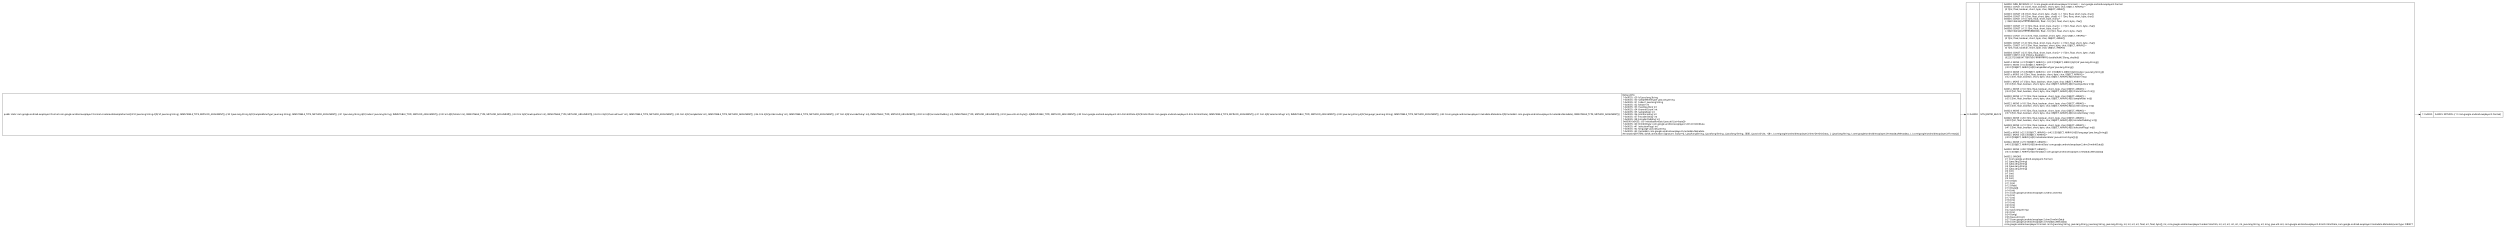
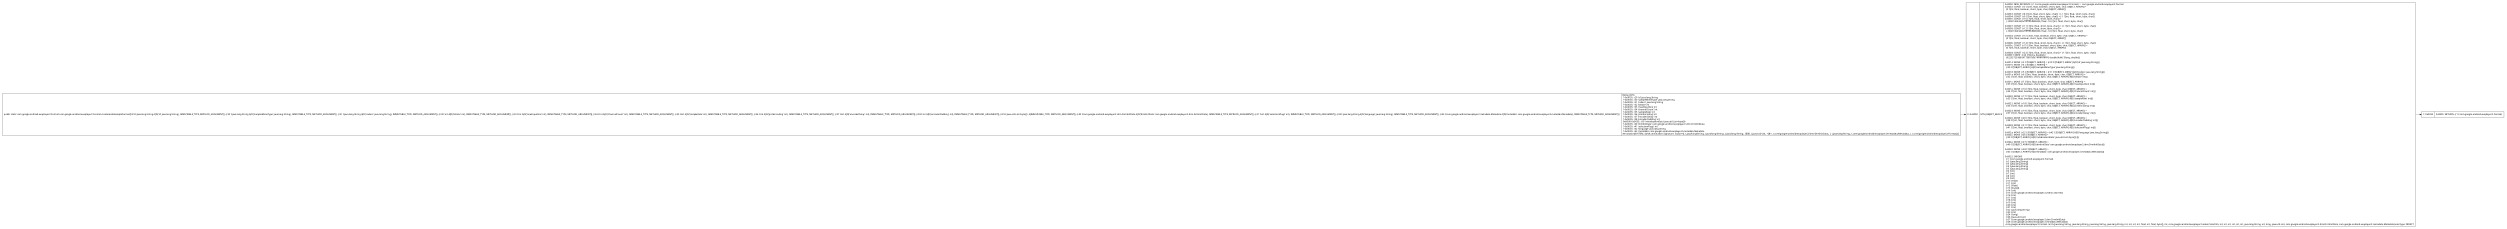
node "0: 0x0000": text "MTH_ENTER_BLOCK" -> "MTH_OBJECT_BLOCK"
